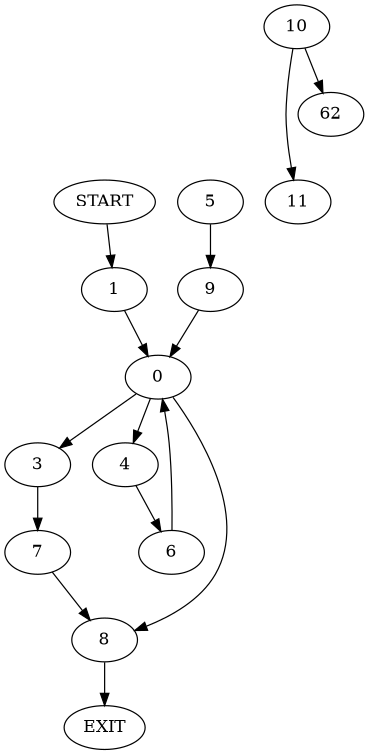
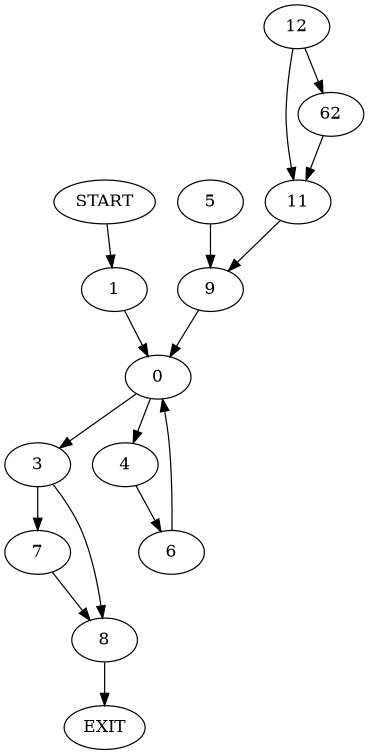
node "10": label "10" -> "12"
edge "62" -> "11": added
edge "11" -> "9": added
edge "0" -> "8": now "3" -> "8"
